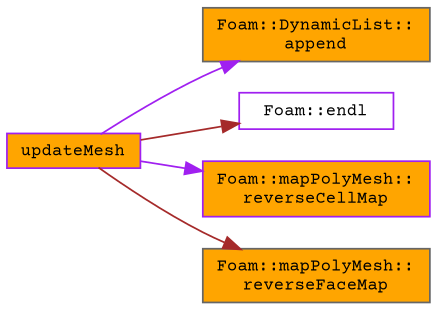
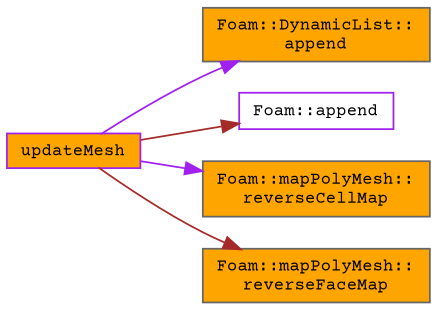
node "Foam::endl": label "Foam::endl" -> "Foam::append"
node "Foam::mapPolyMesh:: reverseCellMap": color purple -> gray40
